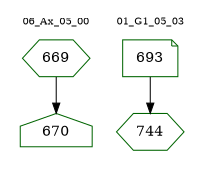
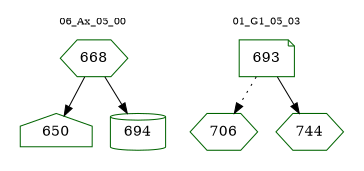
node "669": label "669" -> "668"
node "670": label "670" -> "650"
node "694": added
node "706": added
